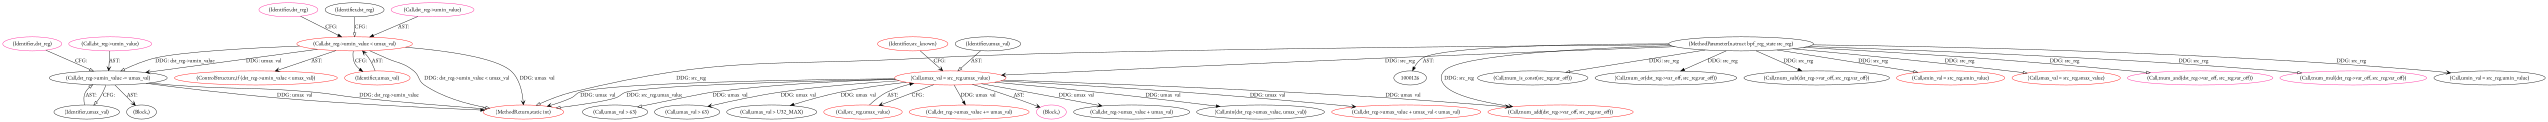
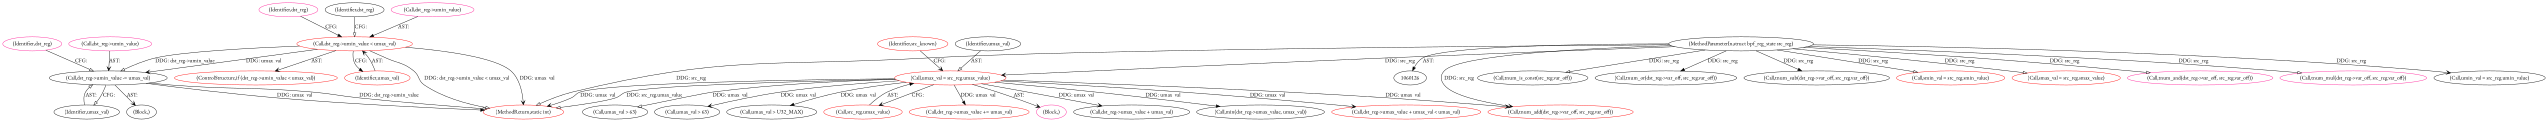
node "1000126": label "1000126" -> "1060126"
